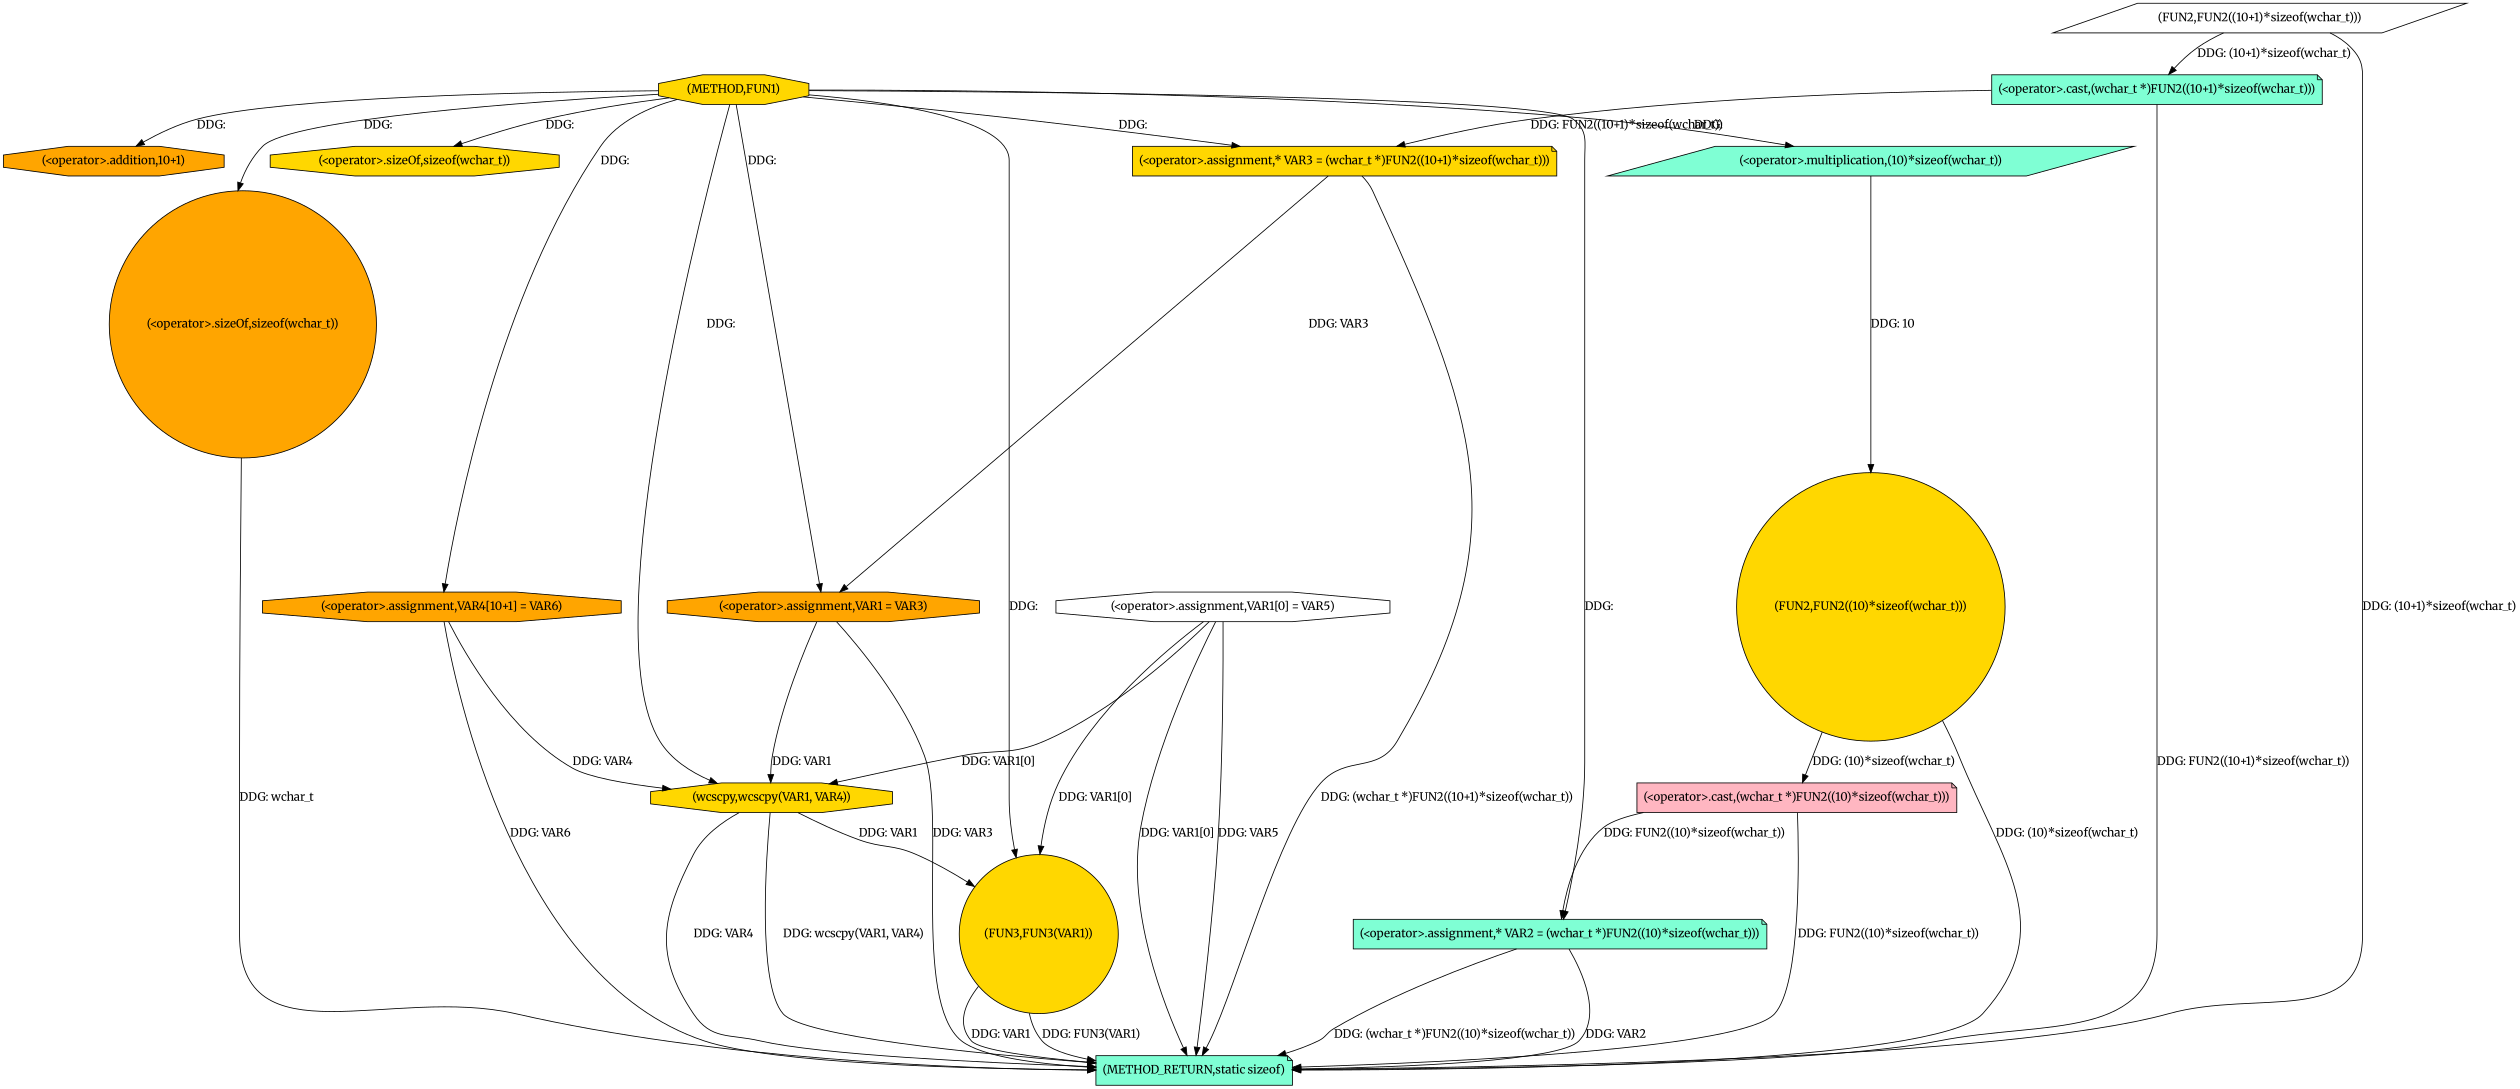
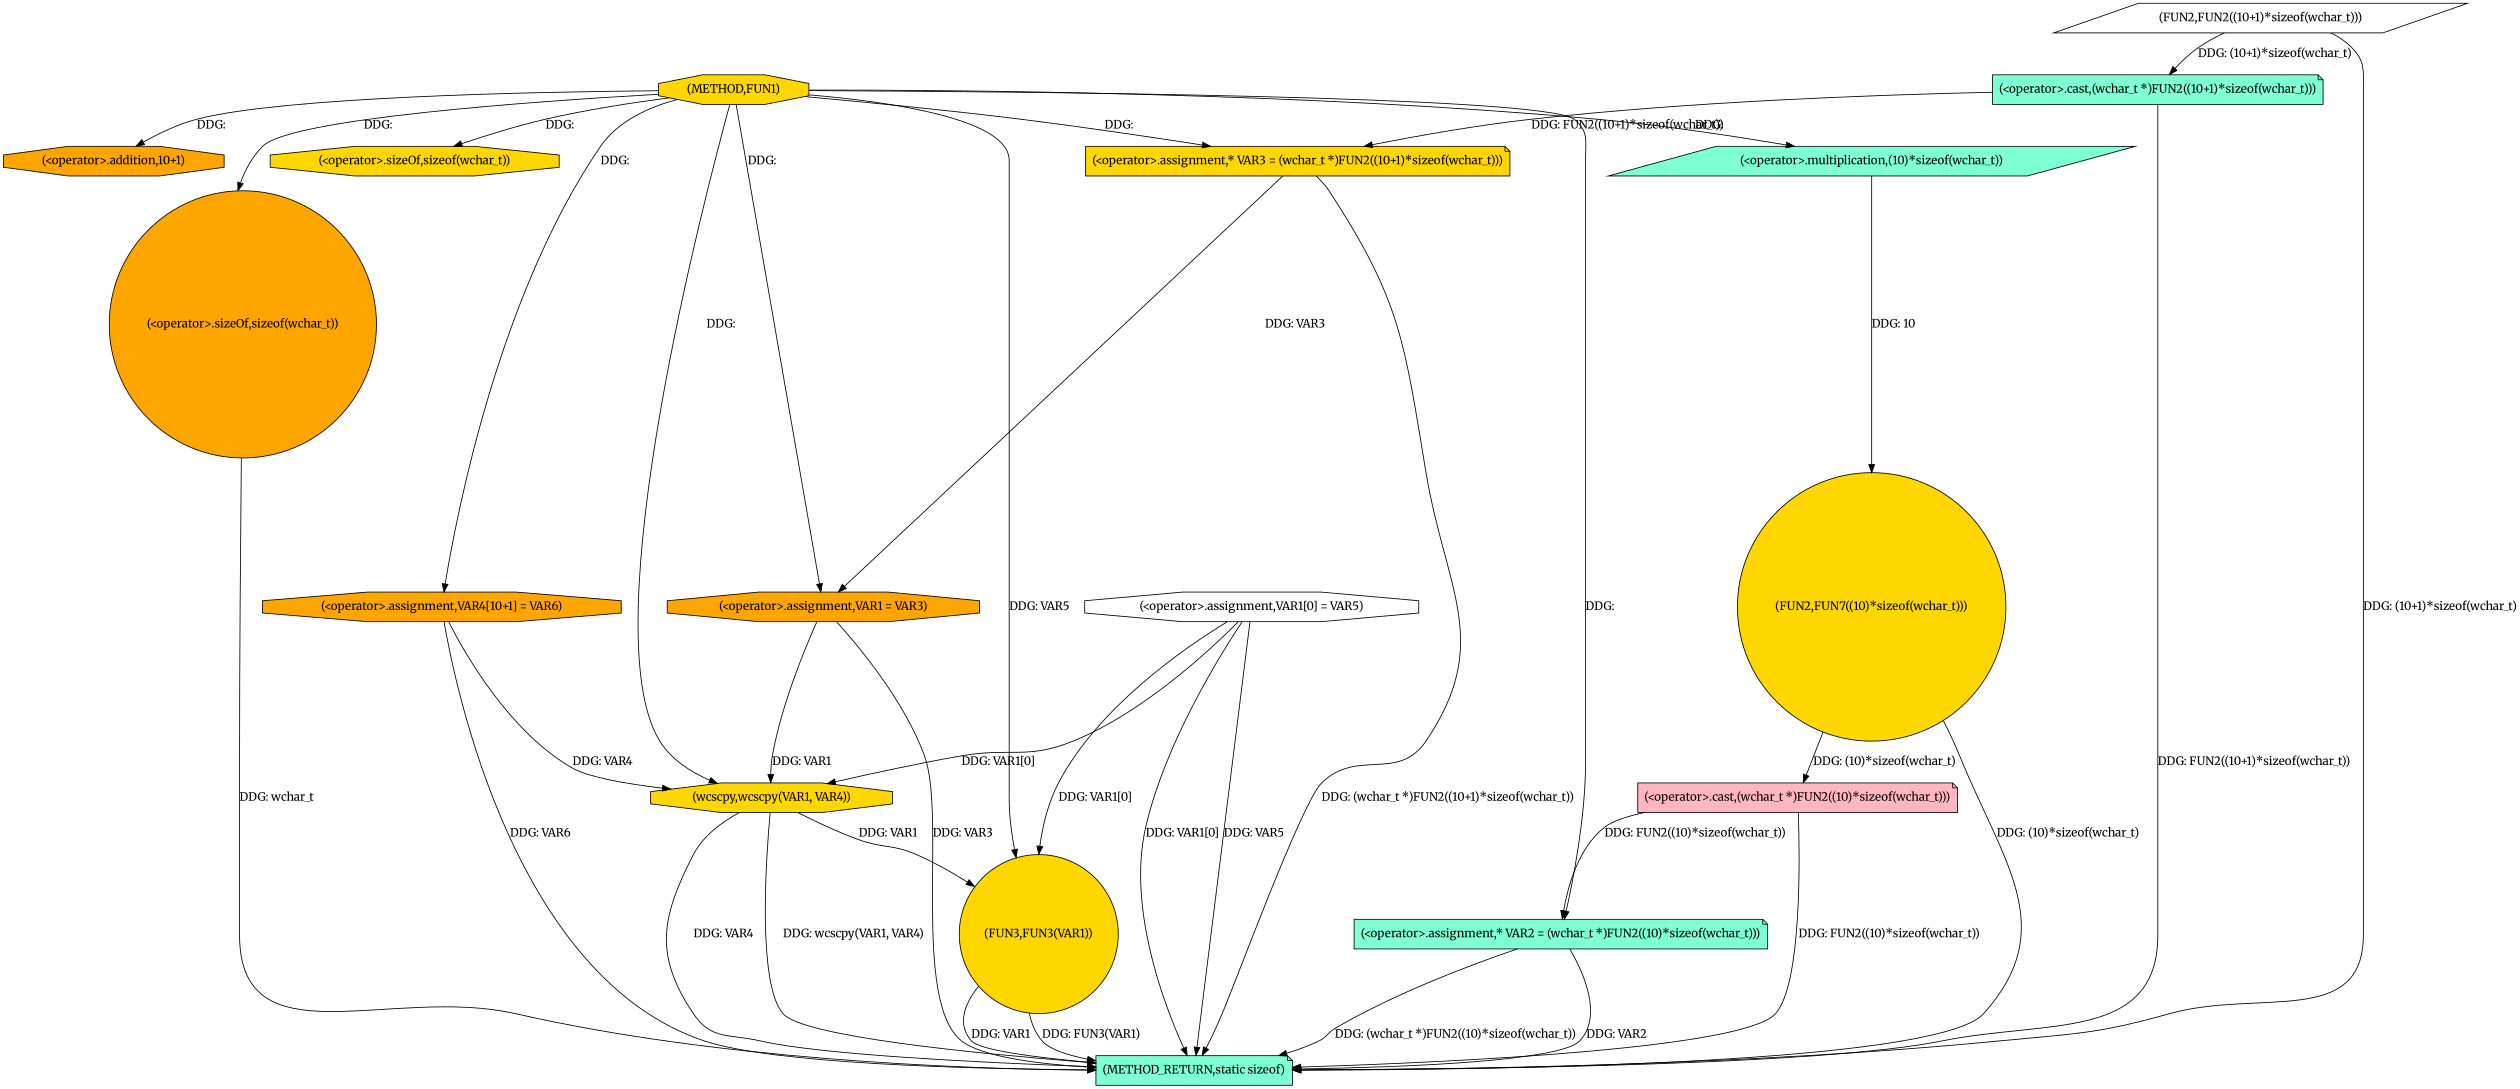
edge "(METHOD,FUN1)" -> "(FUN3,FUN3(VAR1))": label "DDG: " -> "DDG: VAR5"
node "(FUN2,FUN2((10)*sizeof(wchar_t)))": label "(FUN2,FUN2((10)*sizeof(wchar_t)))" -> "(FUN2,FUN7((10)*sizeof(wchar_t)))"
